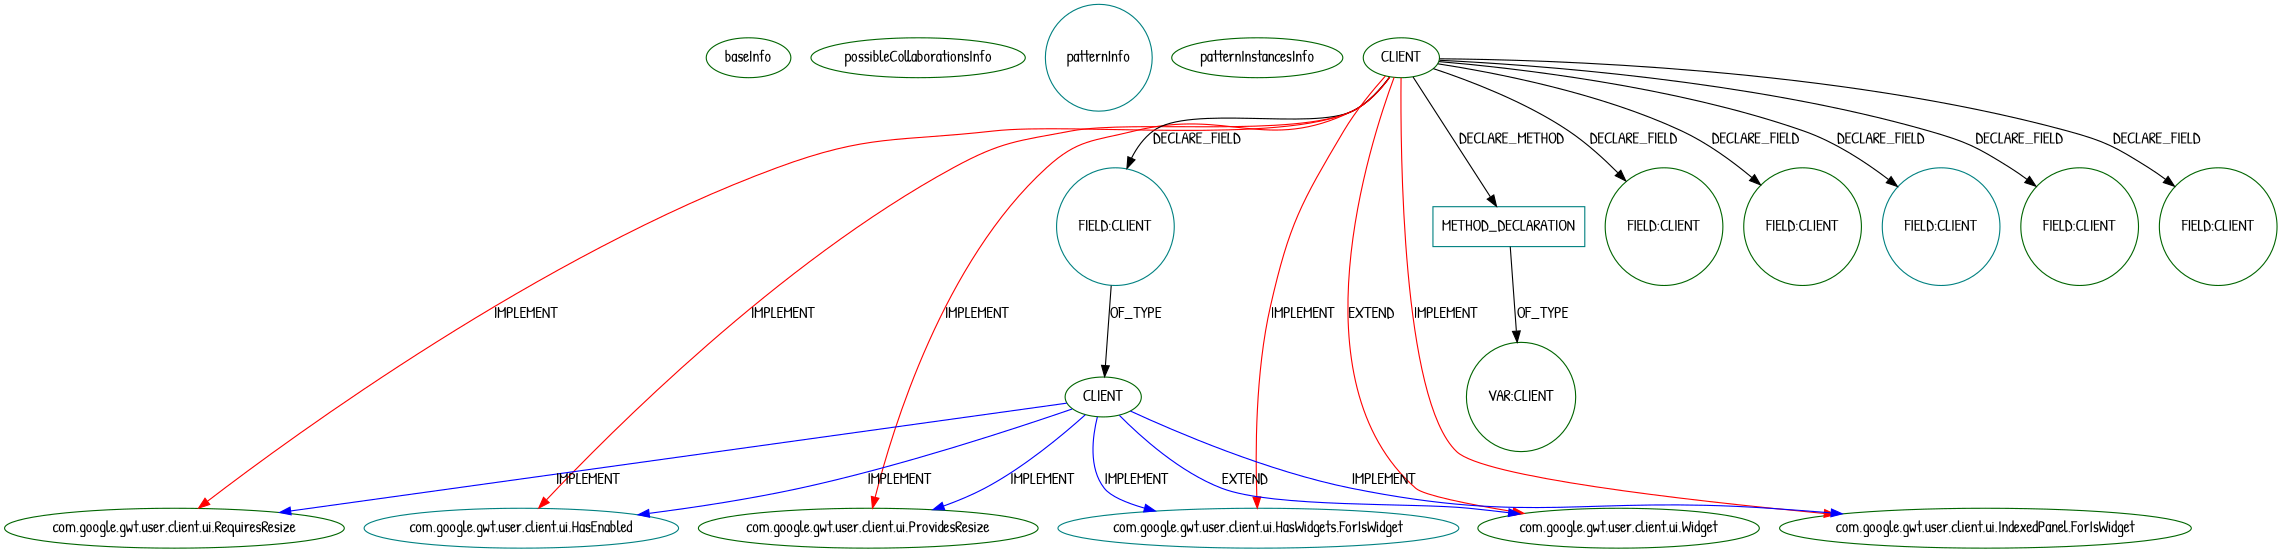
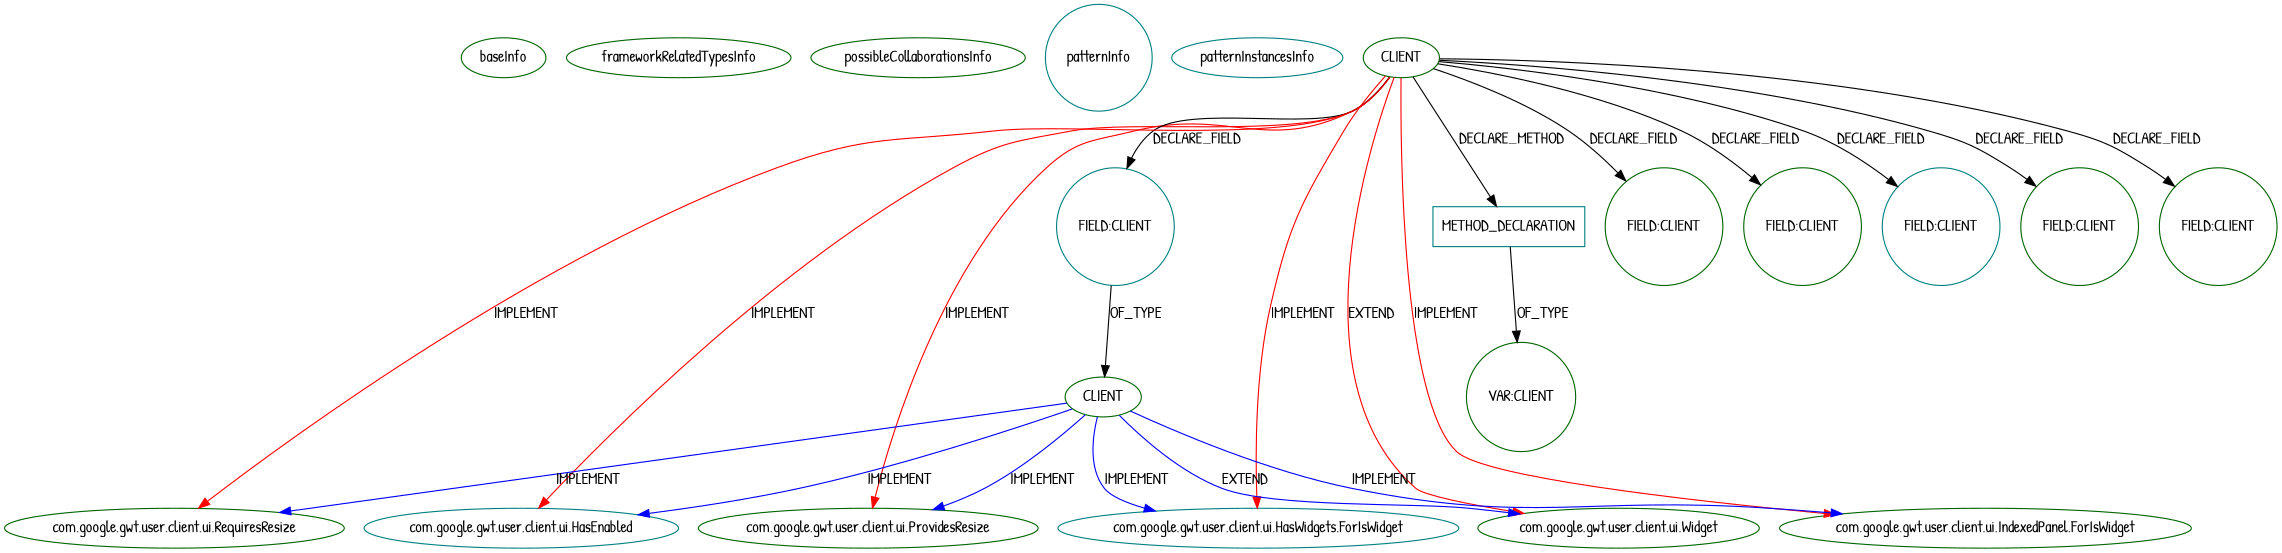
node "frameworkRelatedTypesInfo": added
node "patternInstancesInfo": color darkgreen -> teal
